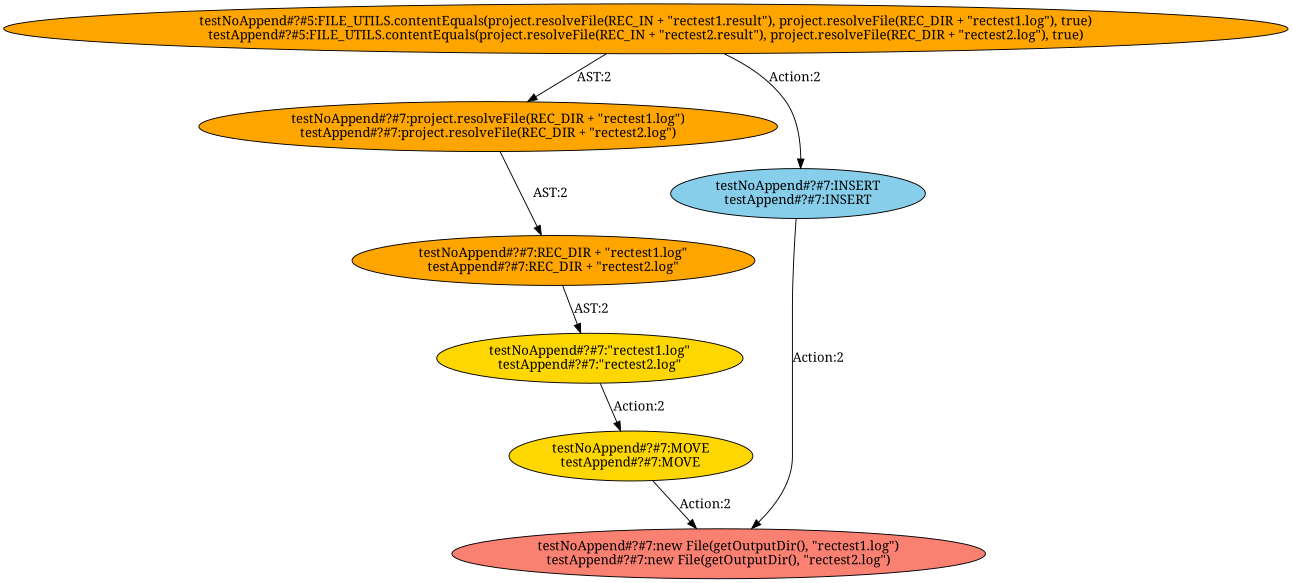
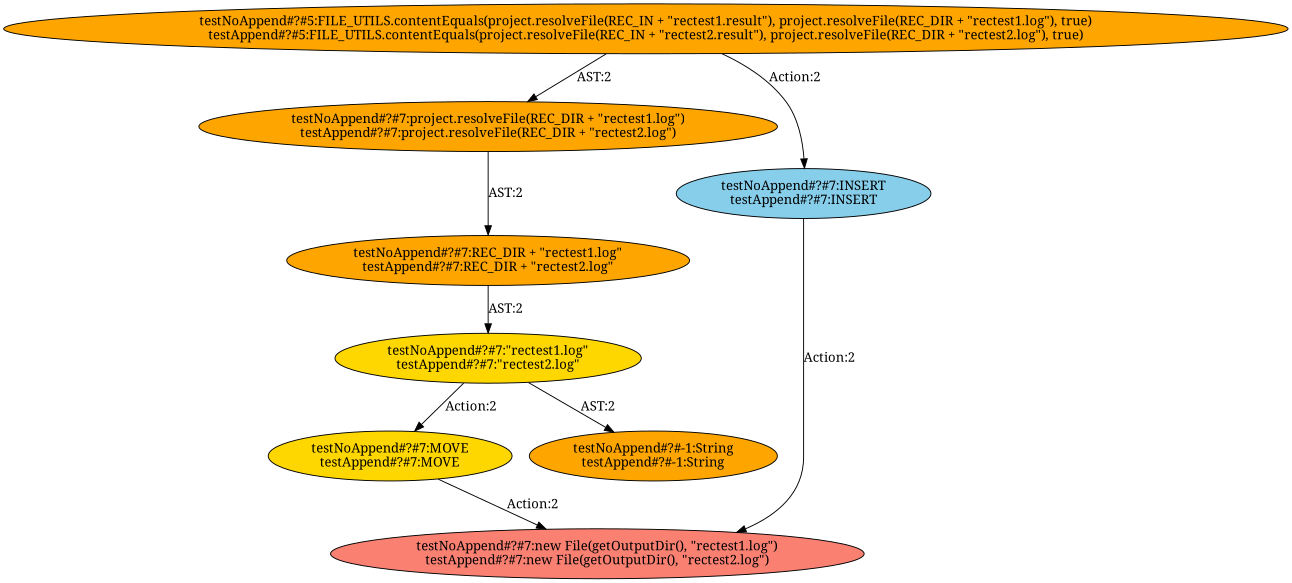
node "testNoAppend#?#-1:String testAppend#?#-1:String": added
